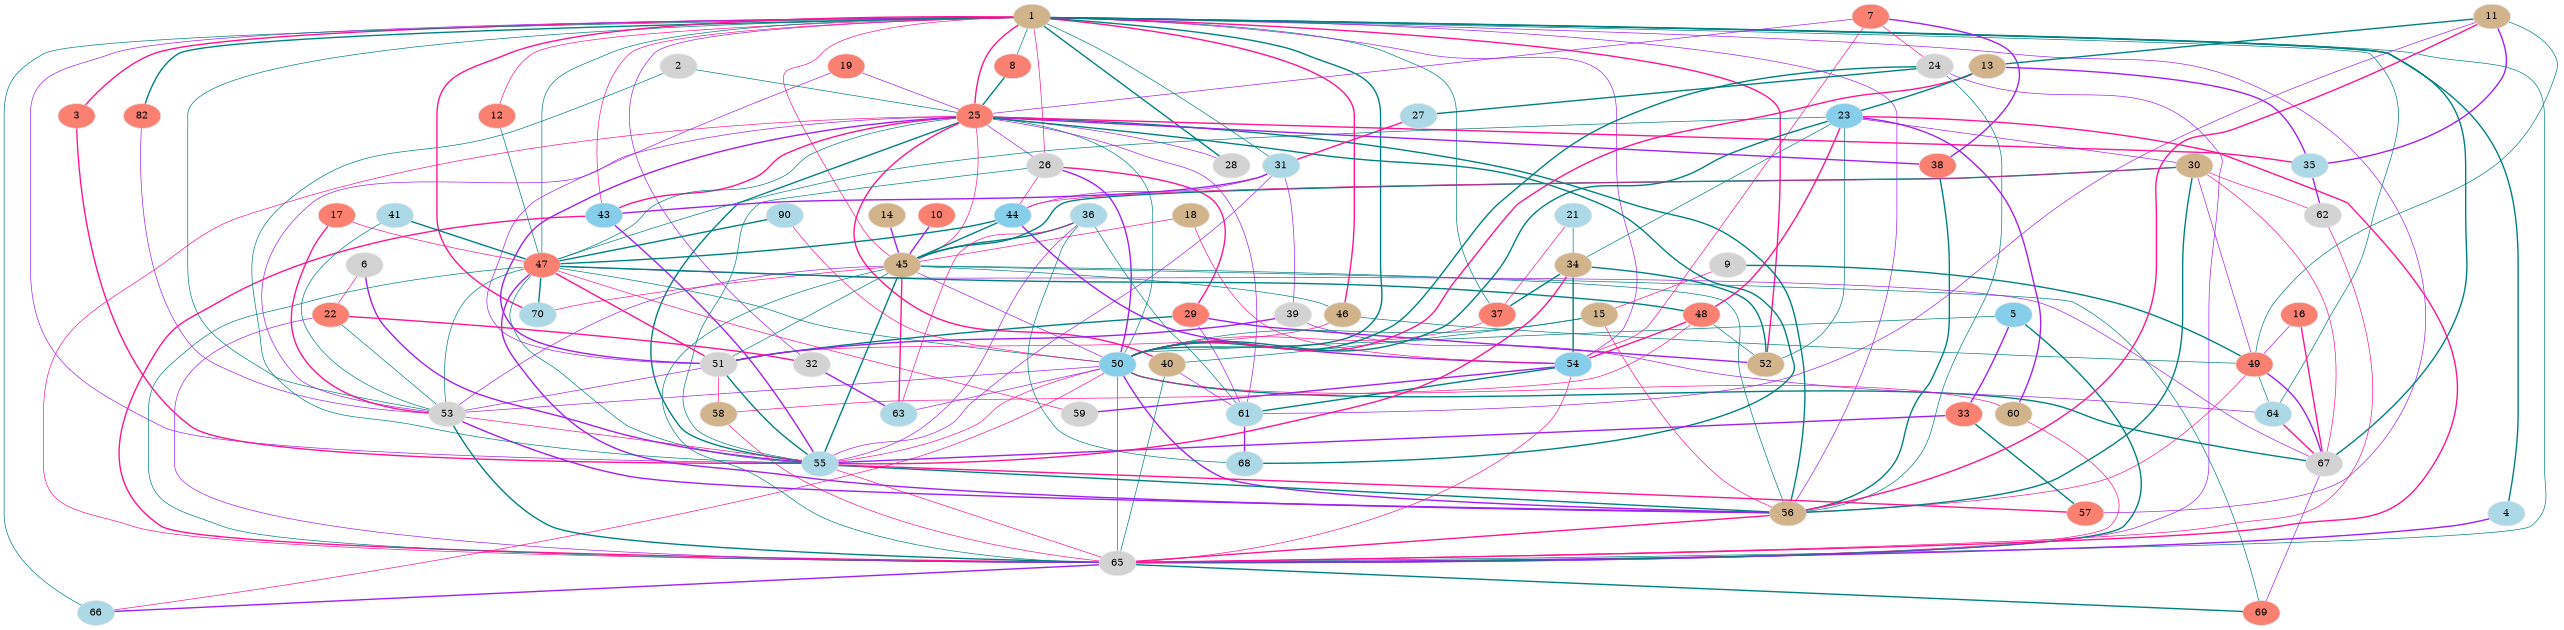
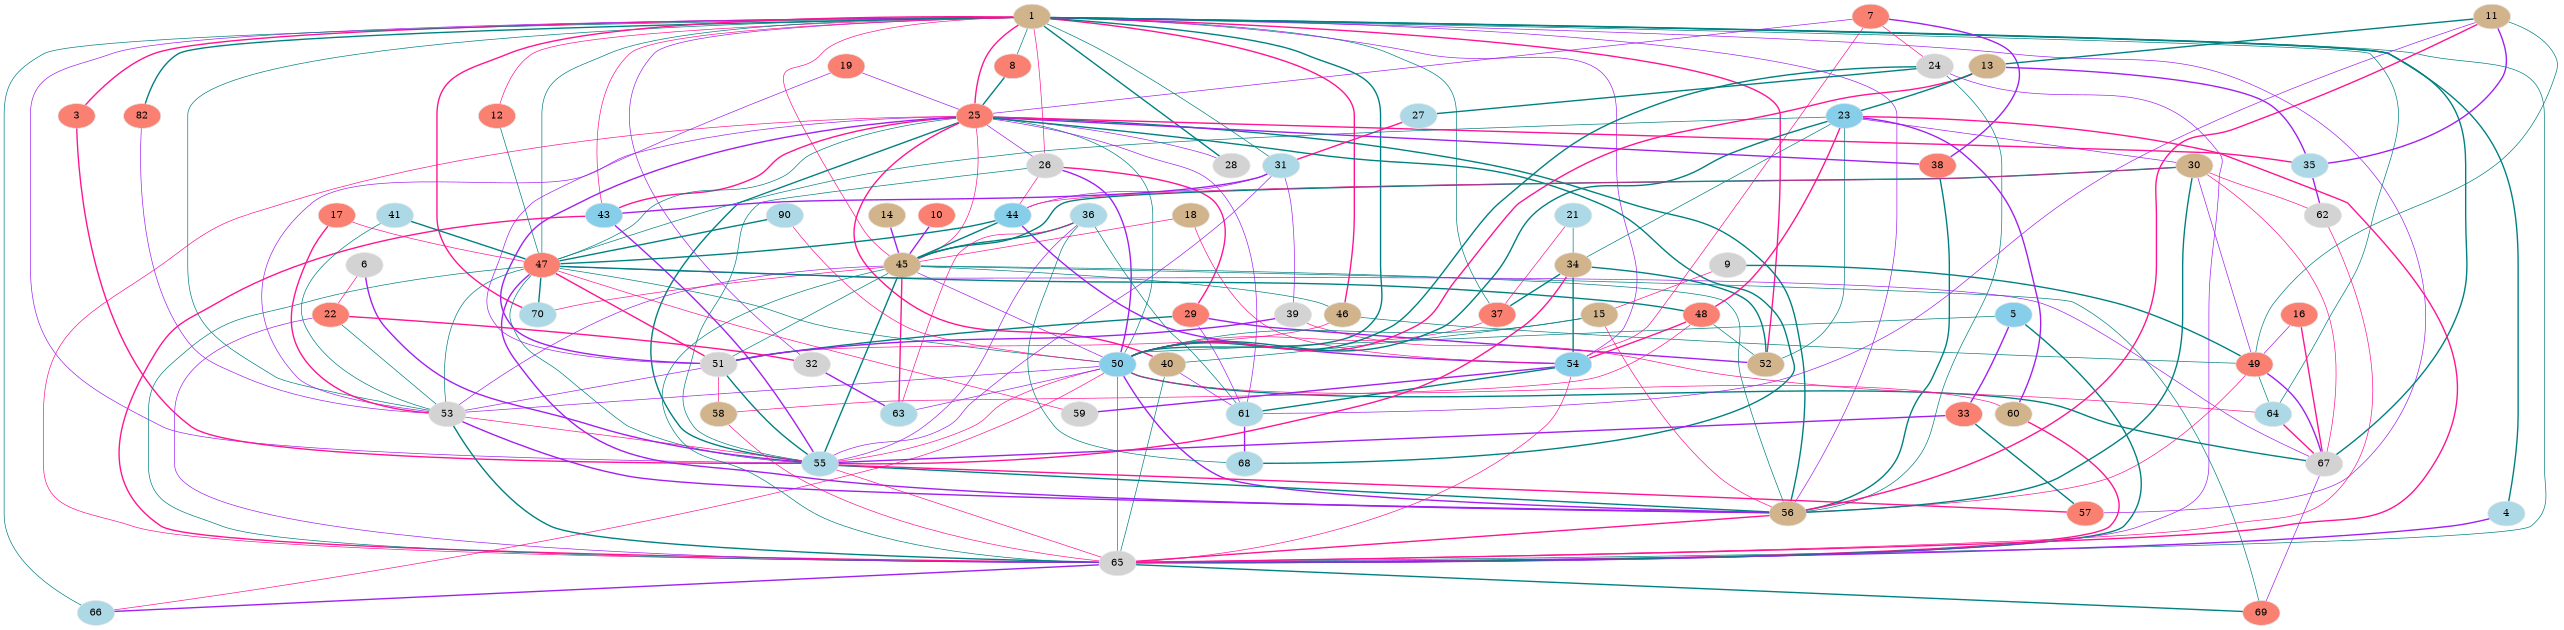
node "2": removed
edge "39" -- "64": color purple -> deeppink
edge "60" -- "65": style solid -> bold
